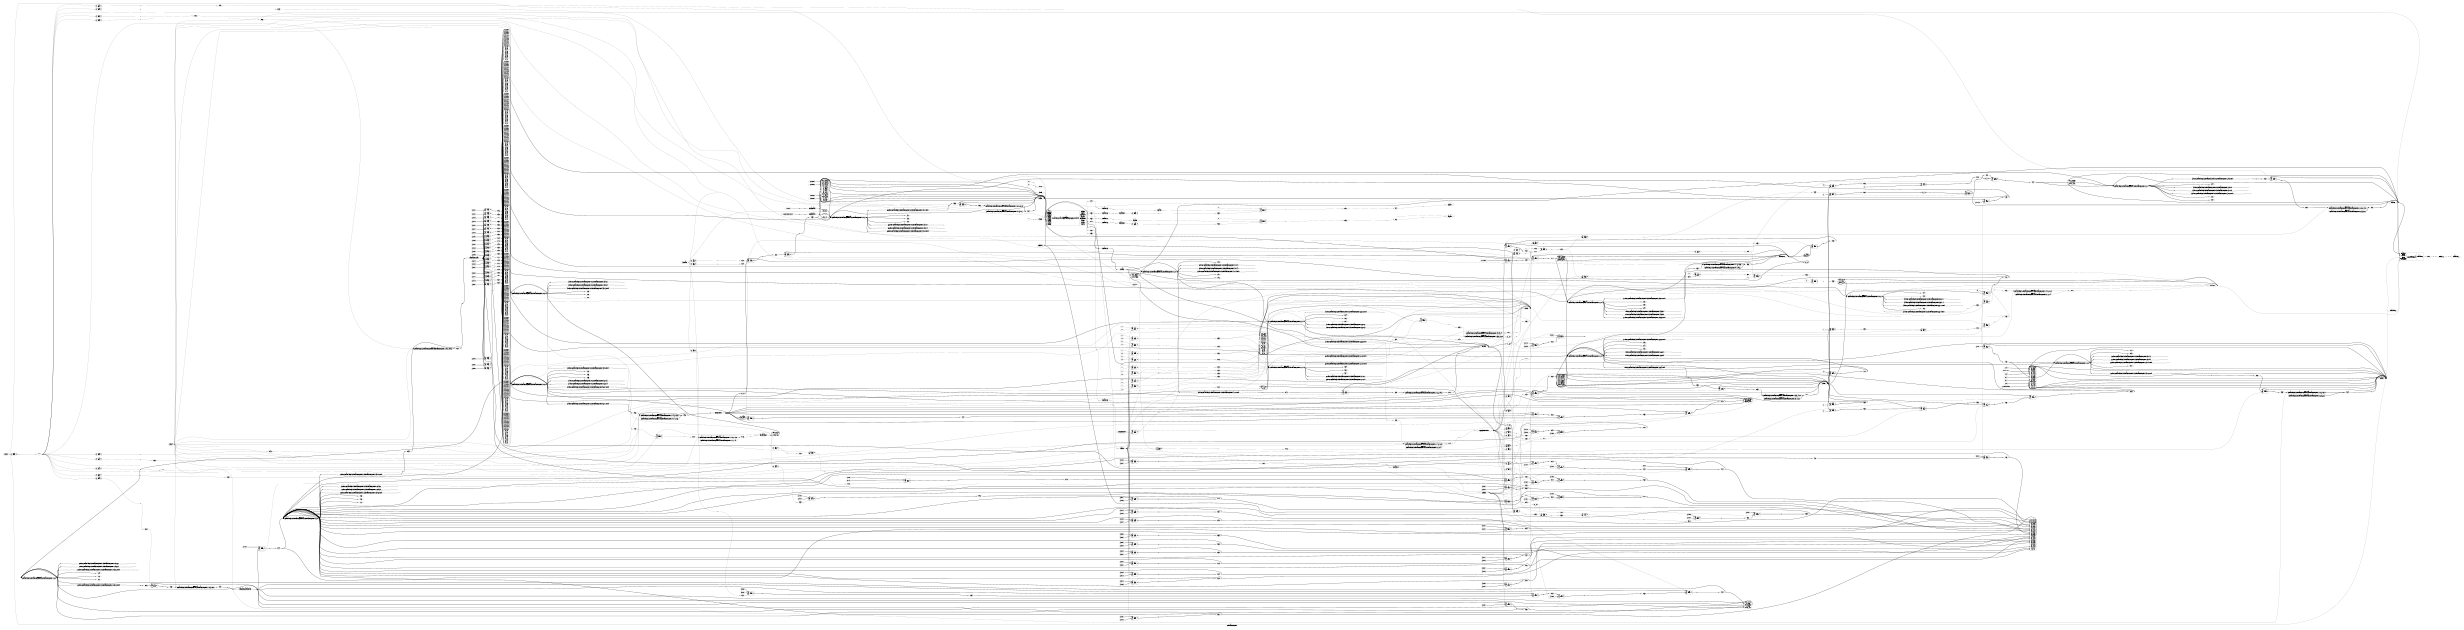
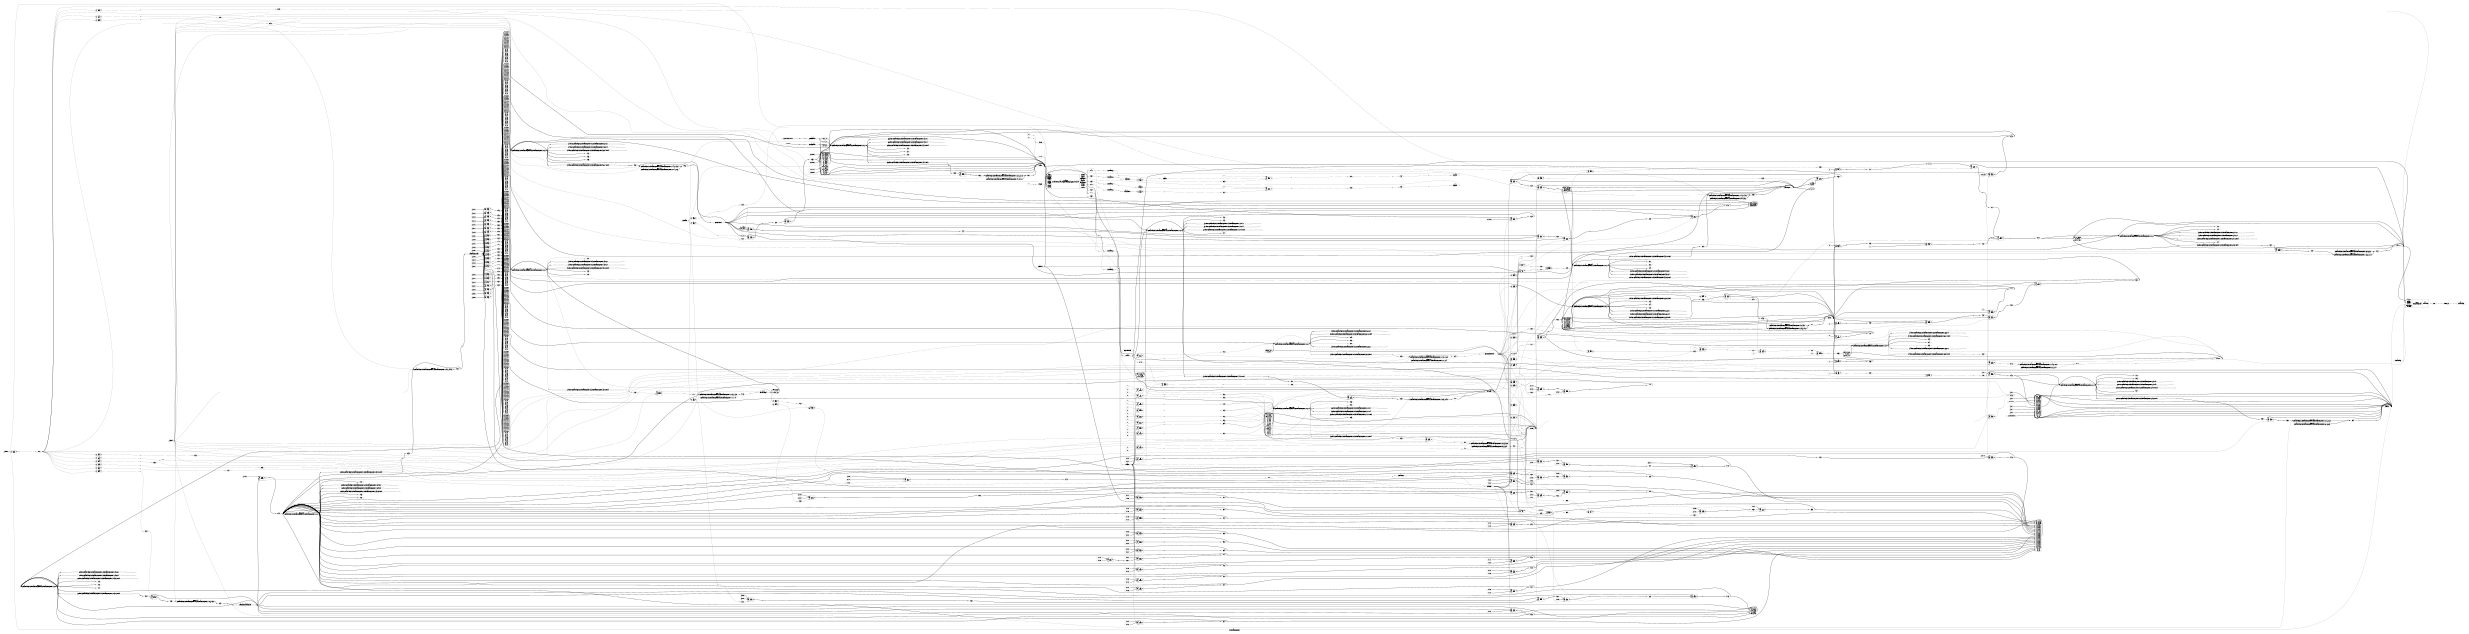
node "_101_": removed
node "_104_": added
